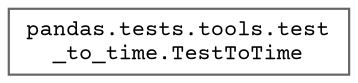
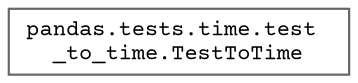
node "pandas.tests.tools.test _to_time.TestToTime": label "pandas.tests.tools.test _to_time.TestToTime" -> "pandas.tests.time.test _to_time.TestToTime"
